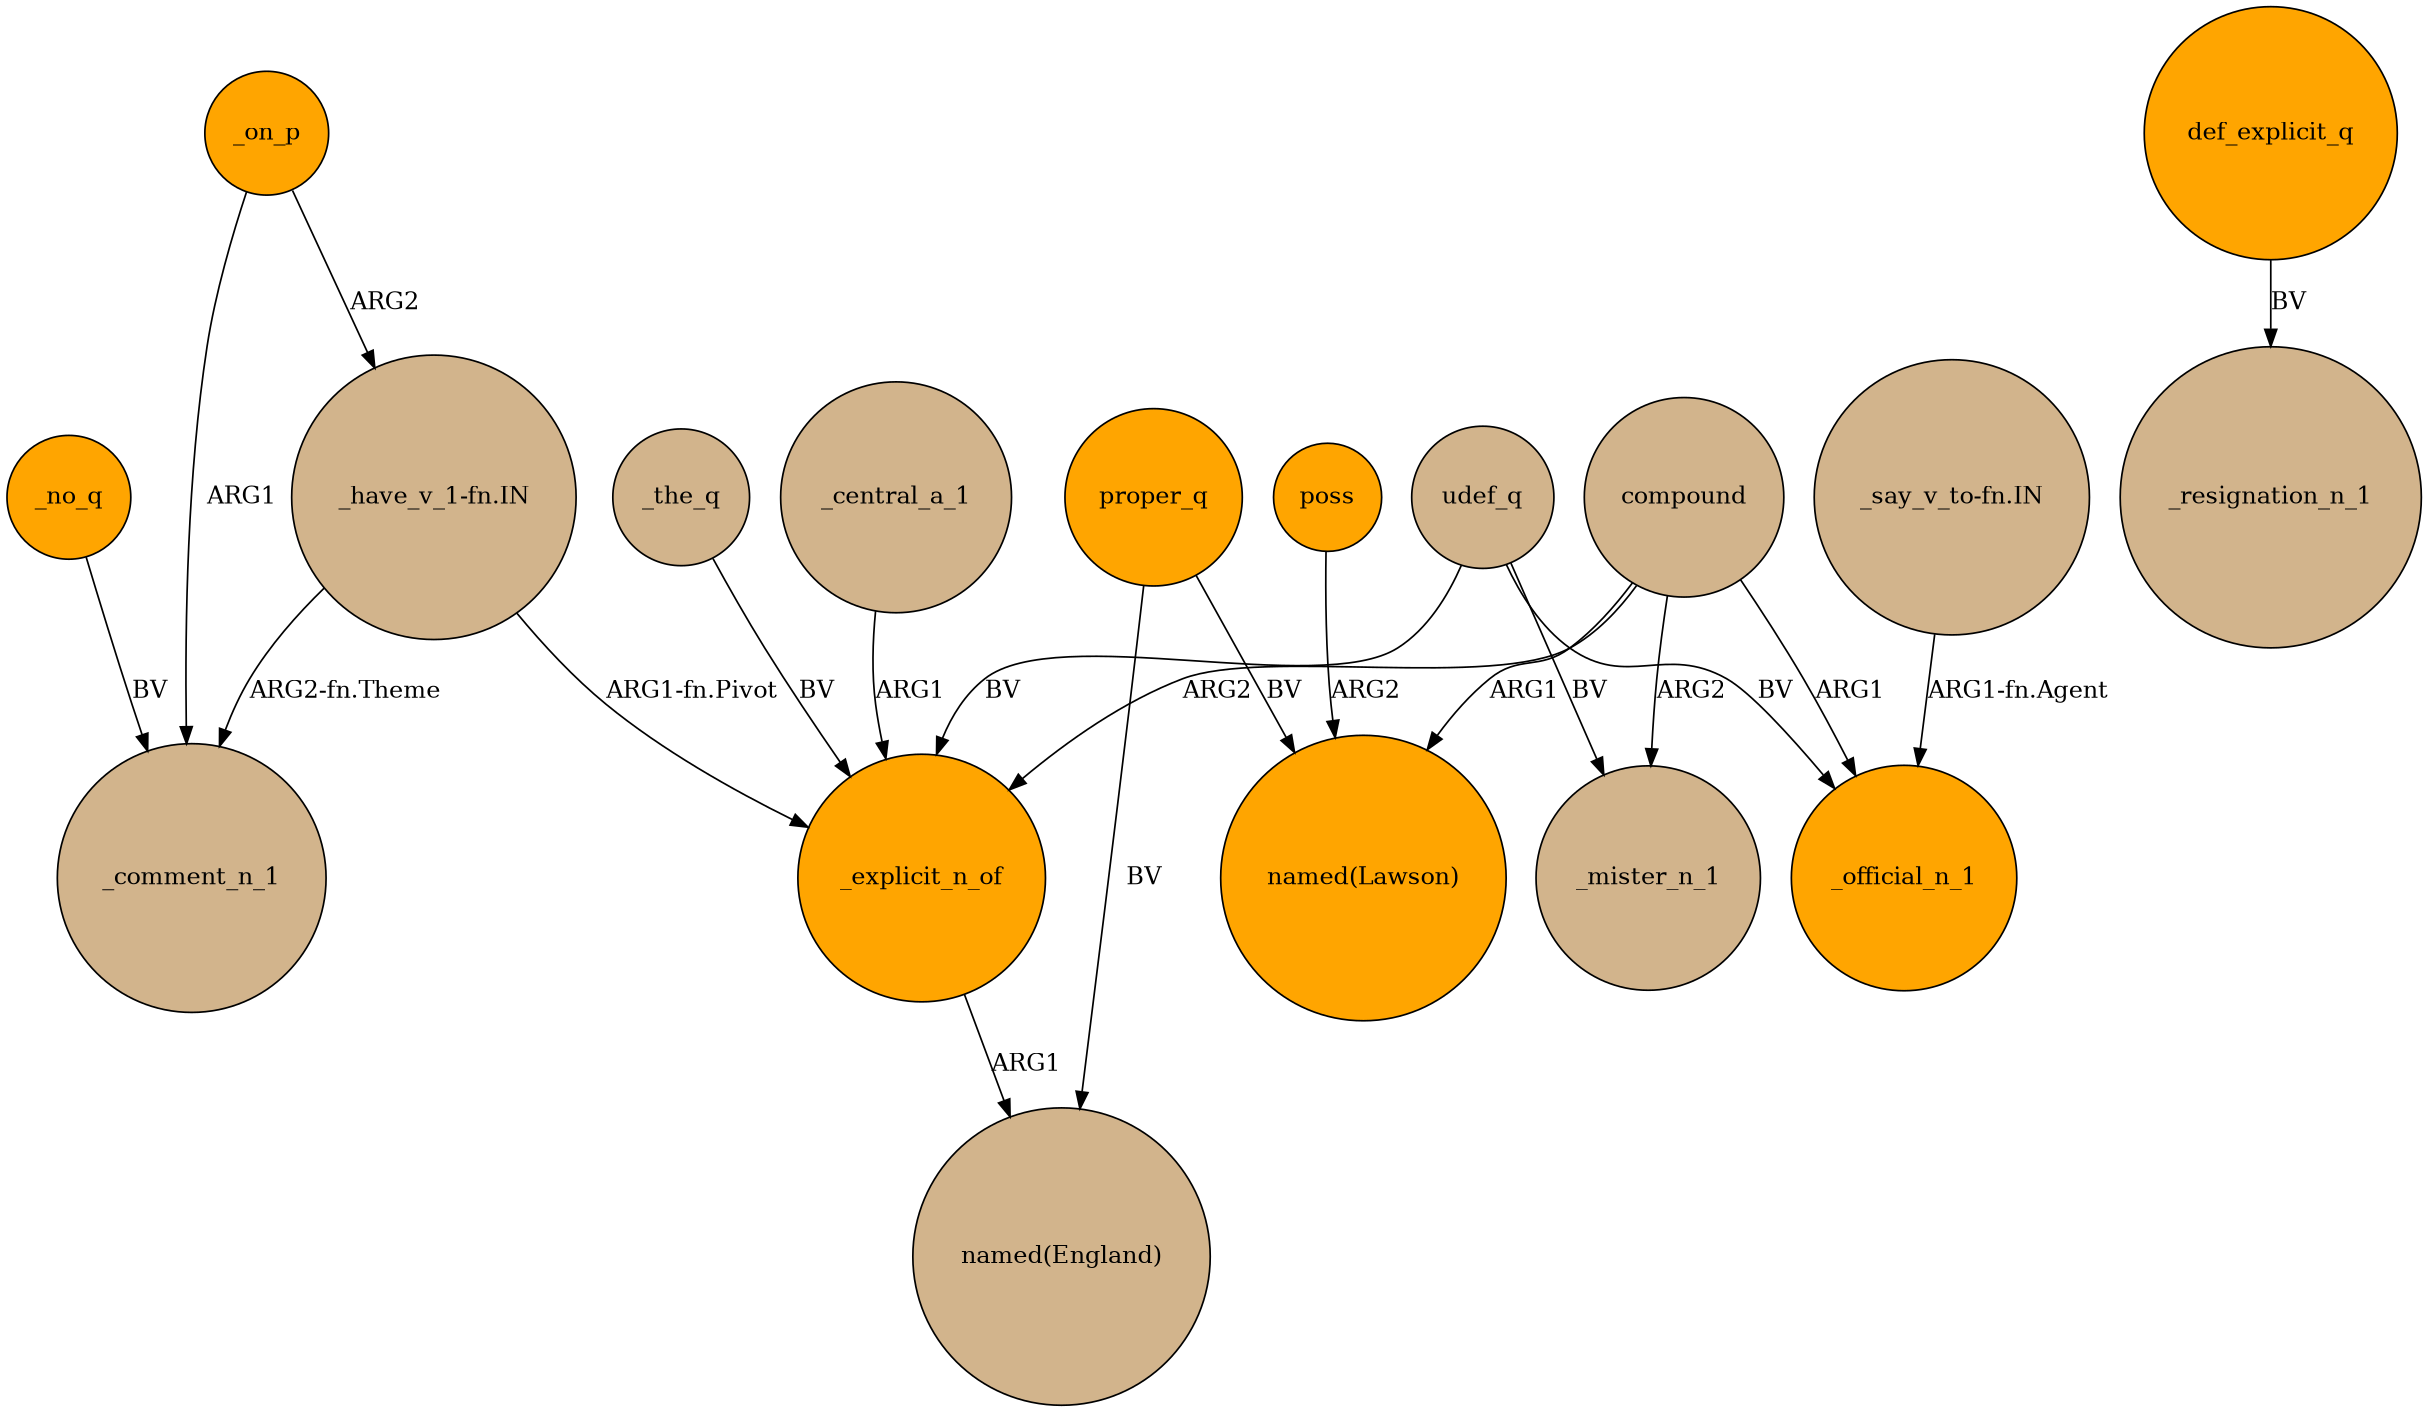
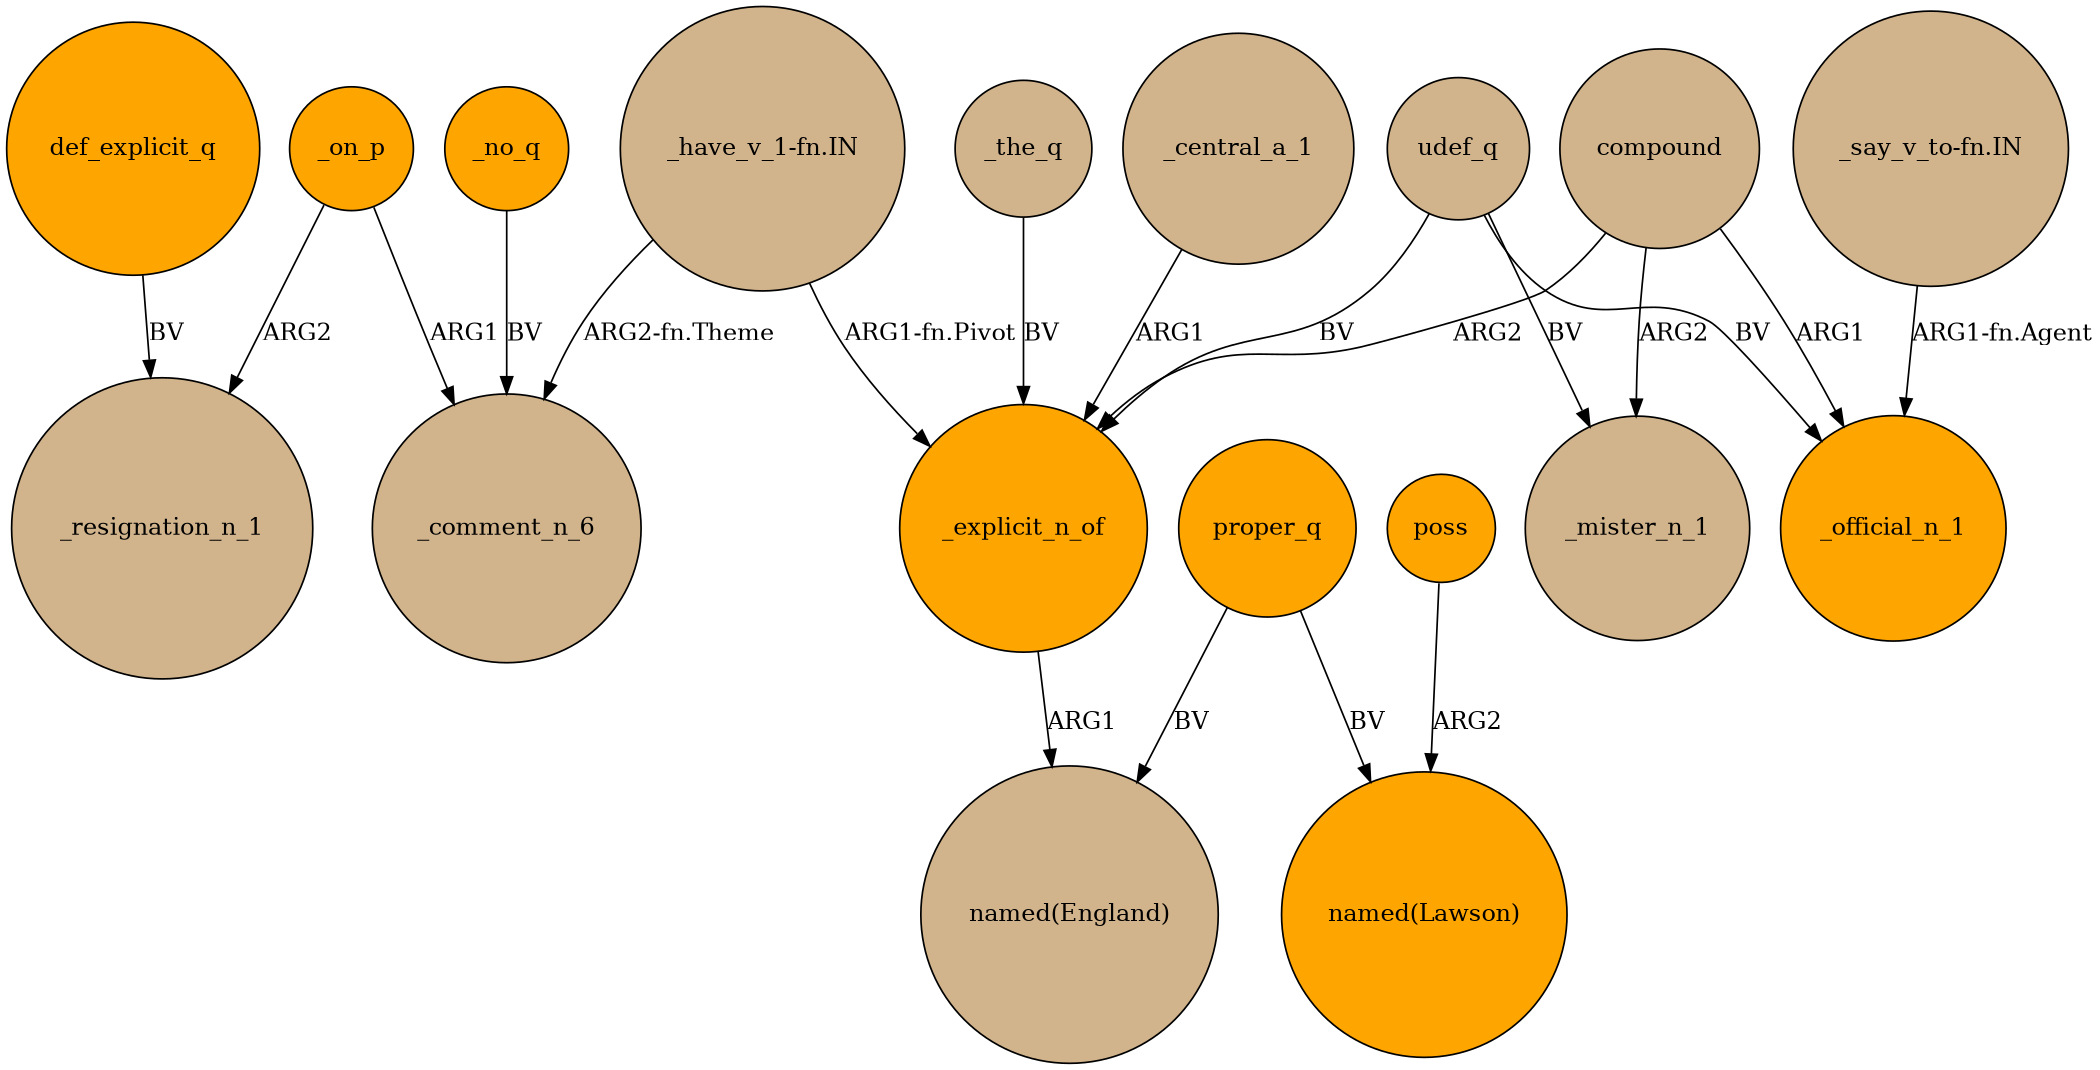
edge "_on_p" -> "_have_v_1-fn.IN": now "_on_p" -> "_resignation_n_1"
edge "compound" -> "named(Lawson)": removed, label "ARG1"
node "_comment_n_1": label "_comment_n_1" -> "_comment_n_6"
